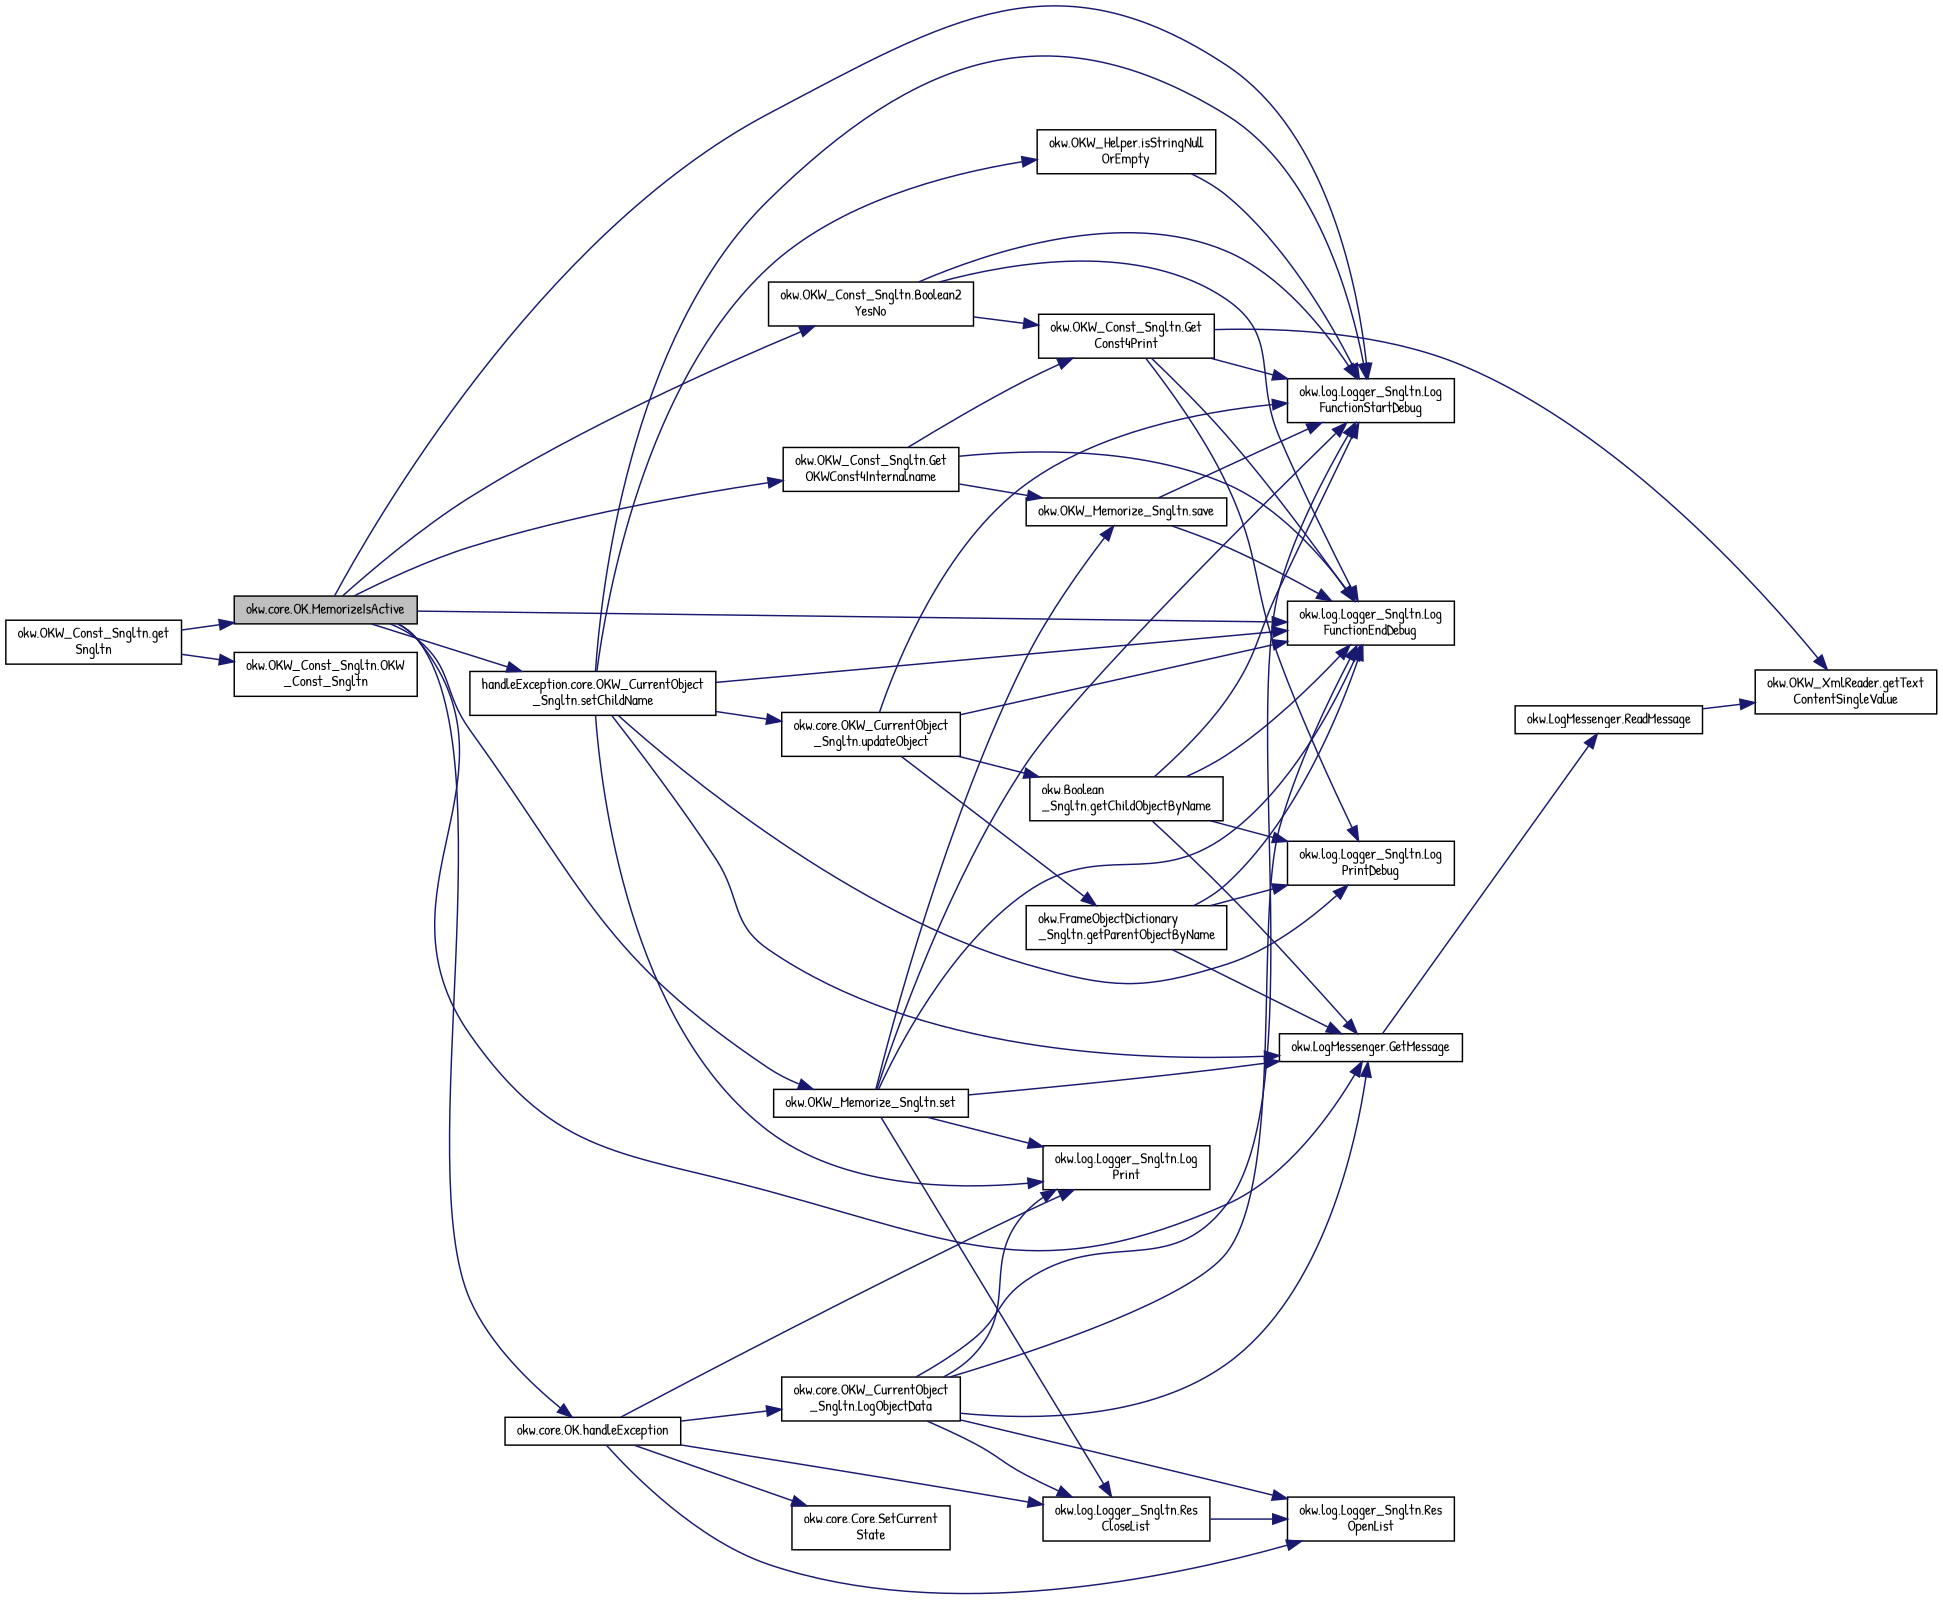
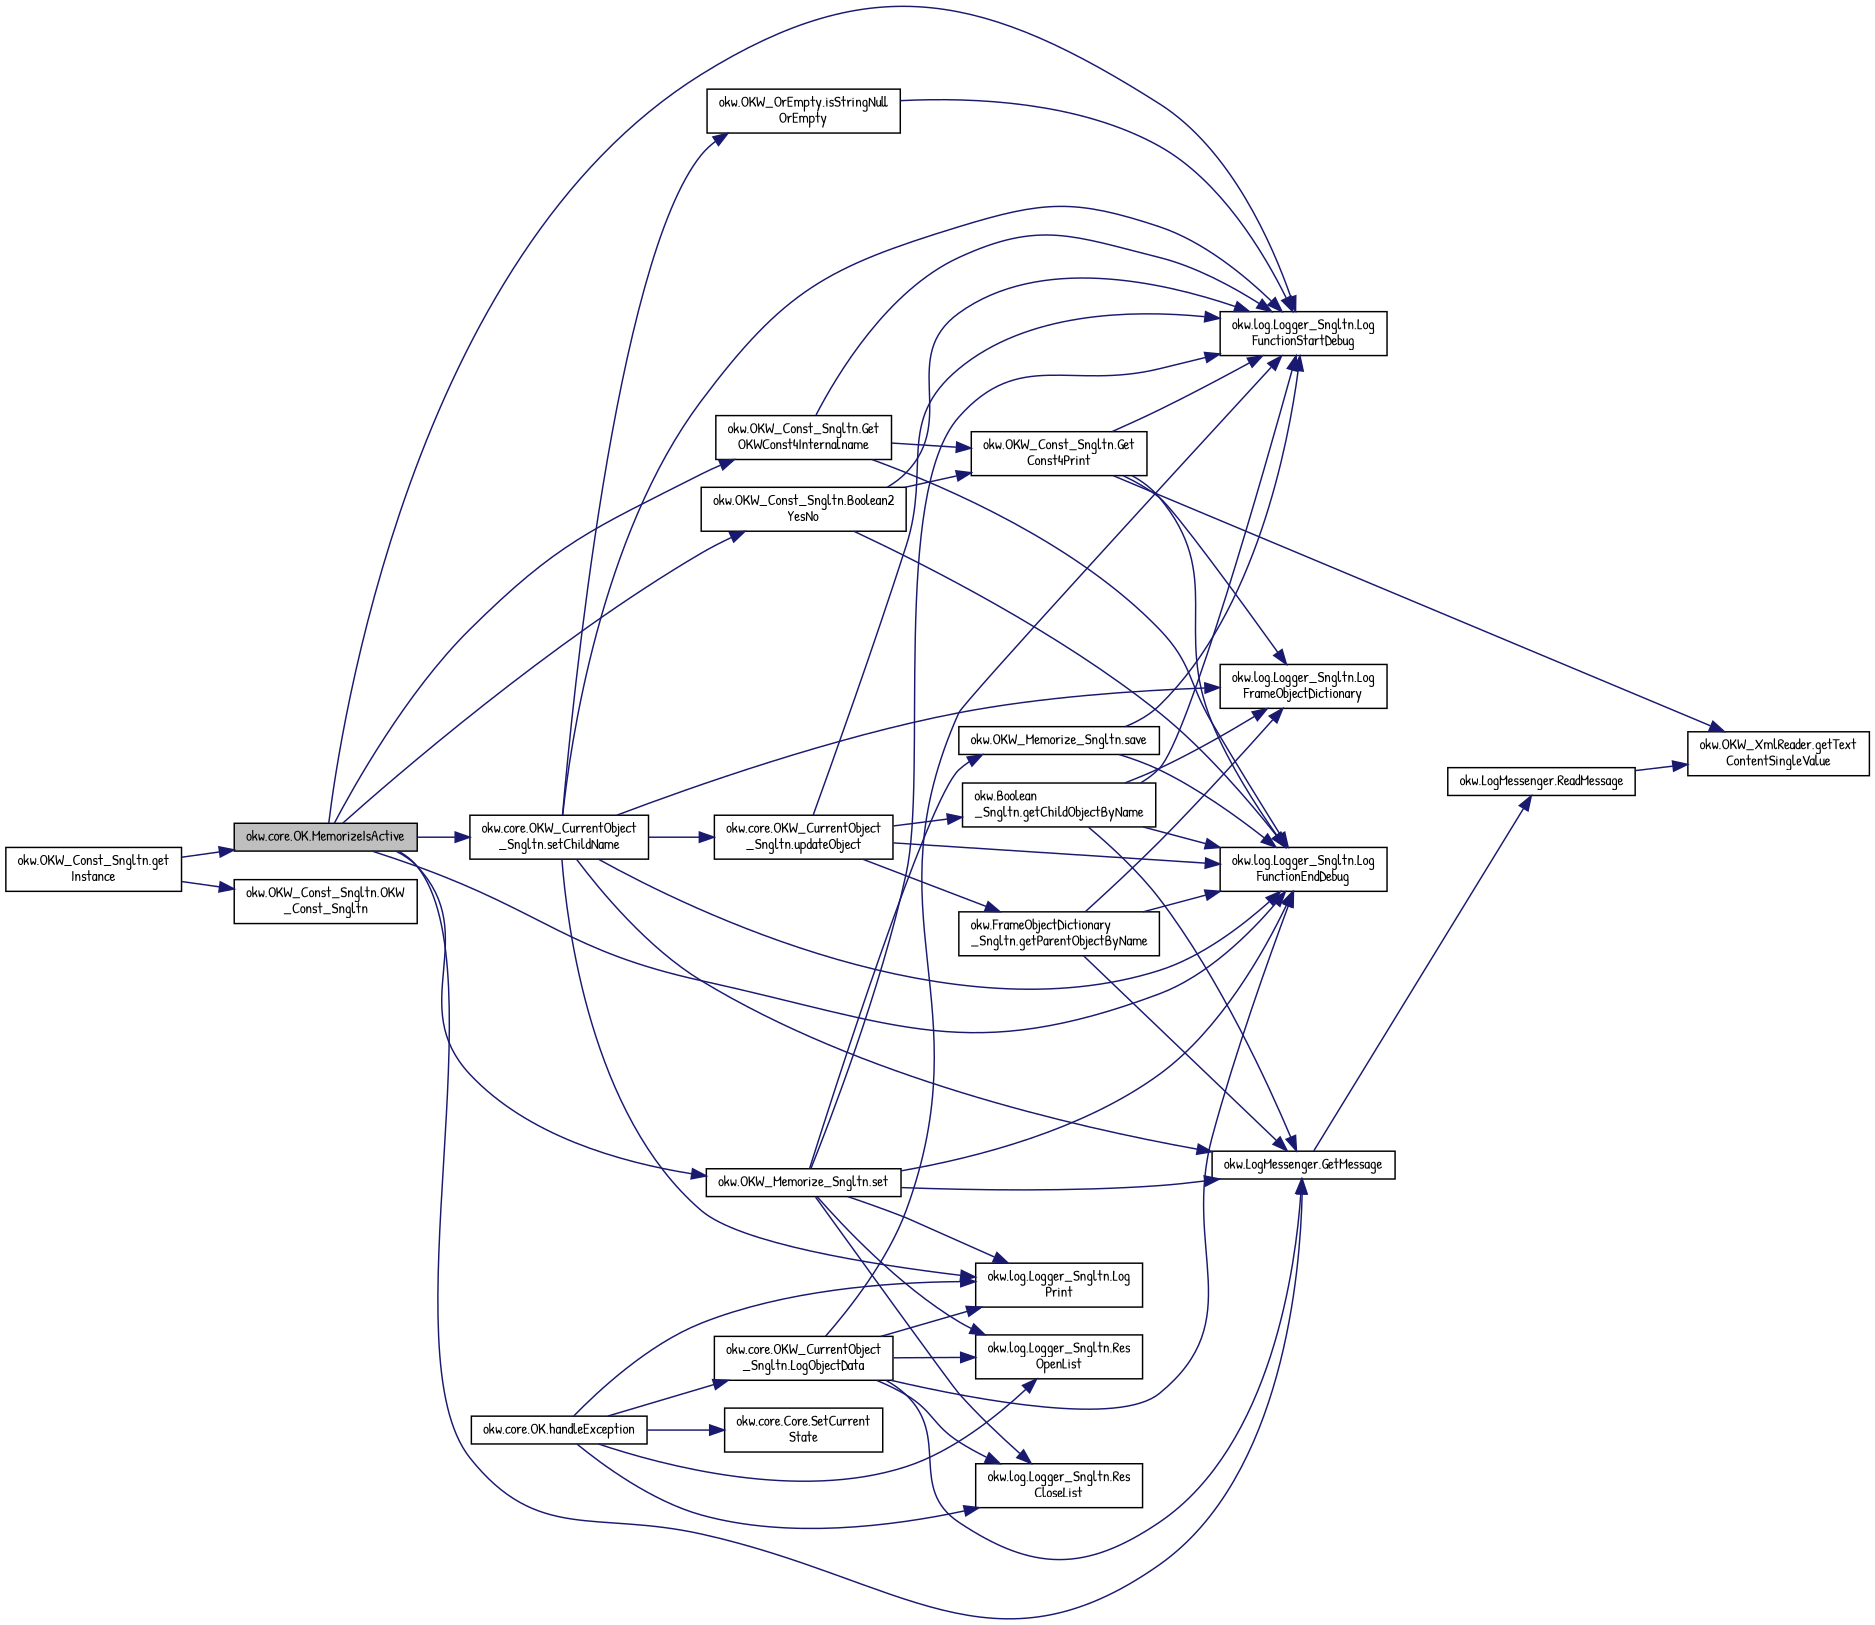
node "okw.OKW_Helper.isStringNull OrEmpty": label "okw.OKW_Helper.isStringNull OrEmpty" -> "okw.OKW_OrEmpty.isStringNull OrEmpty"
edge "okw.OKW_Const_Sngltn.Get OKWConst4Internalname" -> "okw.OKW_Memorize_Sngltn.save": now "okw.OKW_Const_Sngltn.Get OKWConst4Internalname" -> "okw.log.Logger_Sngltn.Log FunctionStartDebug"
node "okw.OKW_Const_Sngltn.get Sngltn": label "okw.OKW_Const_Sngltn.get Sngltn" -> "okw.OKW_Const_Sngltn.get Instance"
node "handleException.core.OKW_CurrentObject _Sngltn.setChildName": label "handleException.core.OKW_CurrentObject _Sngltn.setChildName" -> "okw.core.OKW_CurrentObject _Sngltn.setChildName"
node "okw.log.Logger_Sngltn.Log PrintDebug": label "okw.log.Logger_Sngltn.Log PrintDebug" -> "okw.log.Logger_Sngltn.Log FrameObjectDictionary"
edge "okw.core.OK.MemorizeIsActive" -> "okw.core.OK.handleException": removed
edge "okw.log.Logger_Sngltn.Res CloseList" -> "okw.log.Logger_Sngltn.Res OpenList": now "okw.OKW_Memorize_Sngltn.set" -> "okw.log.Logger_Sngltn.Res OpenList"
